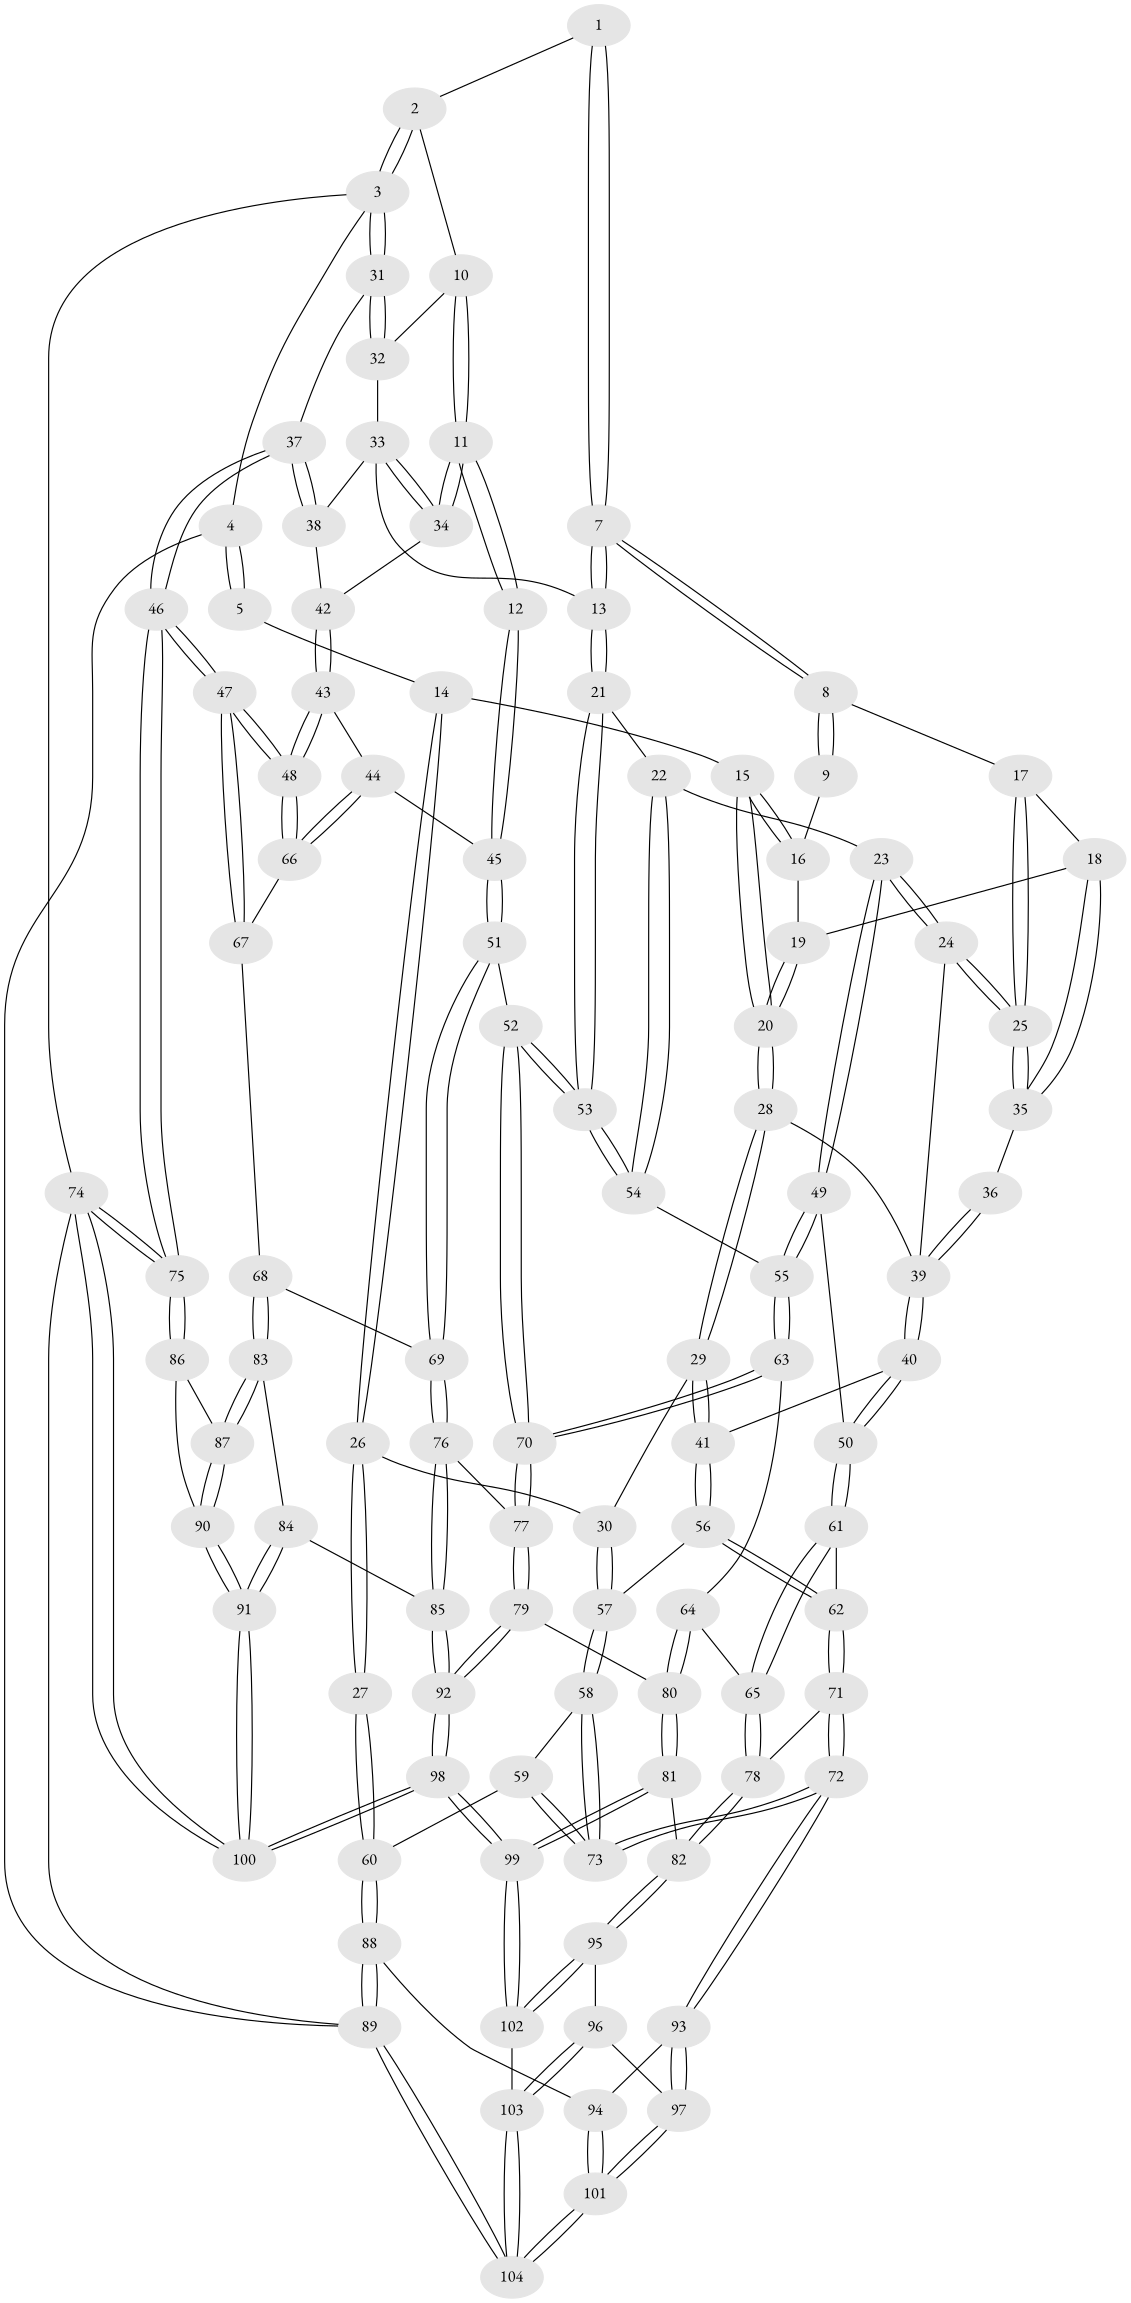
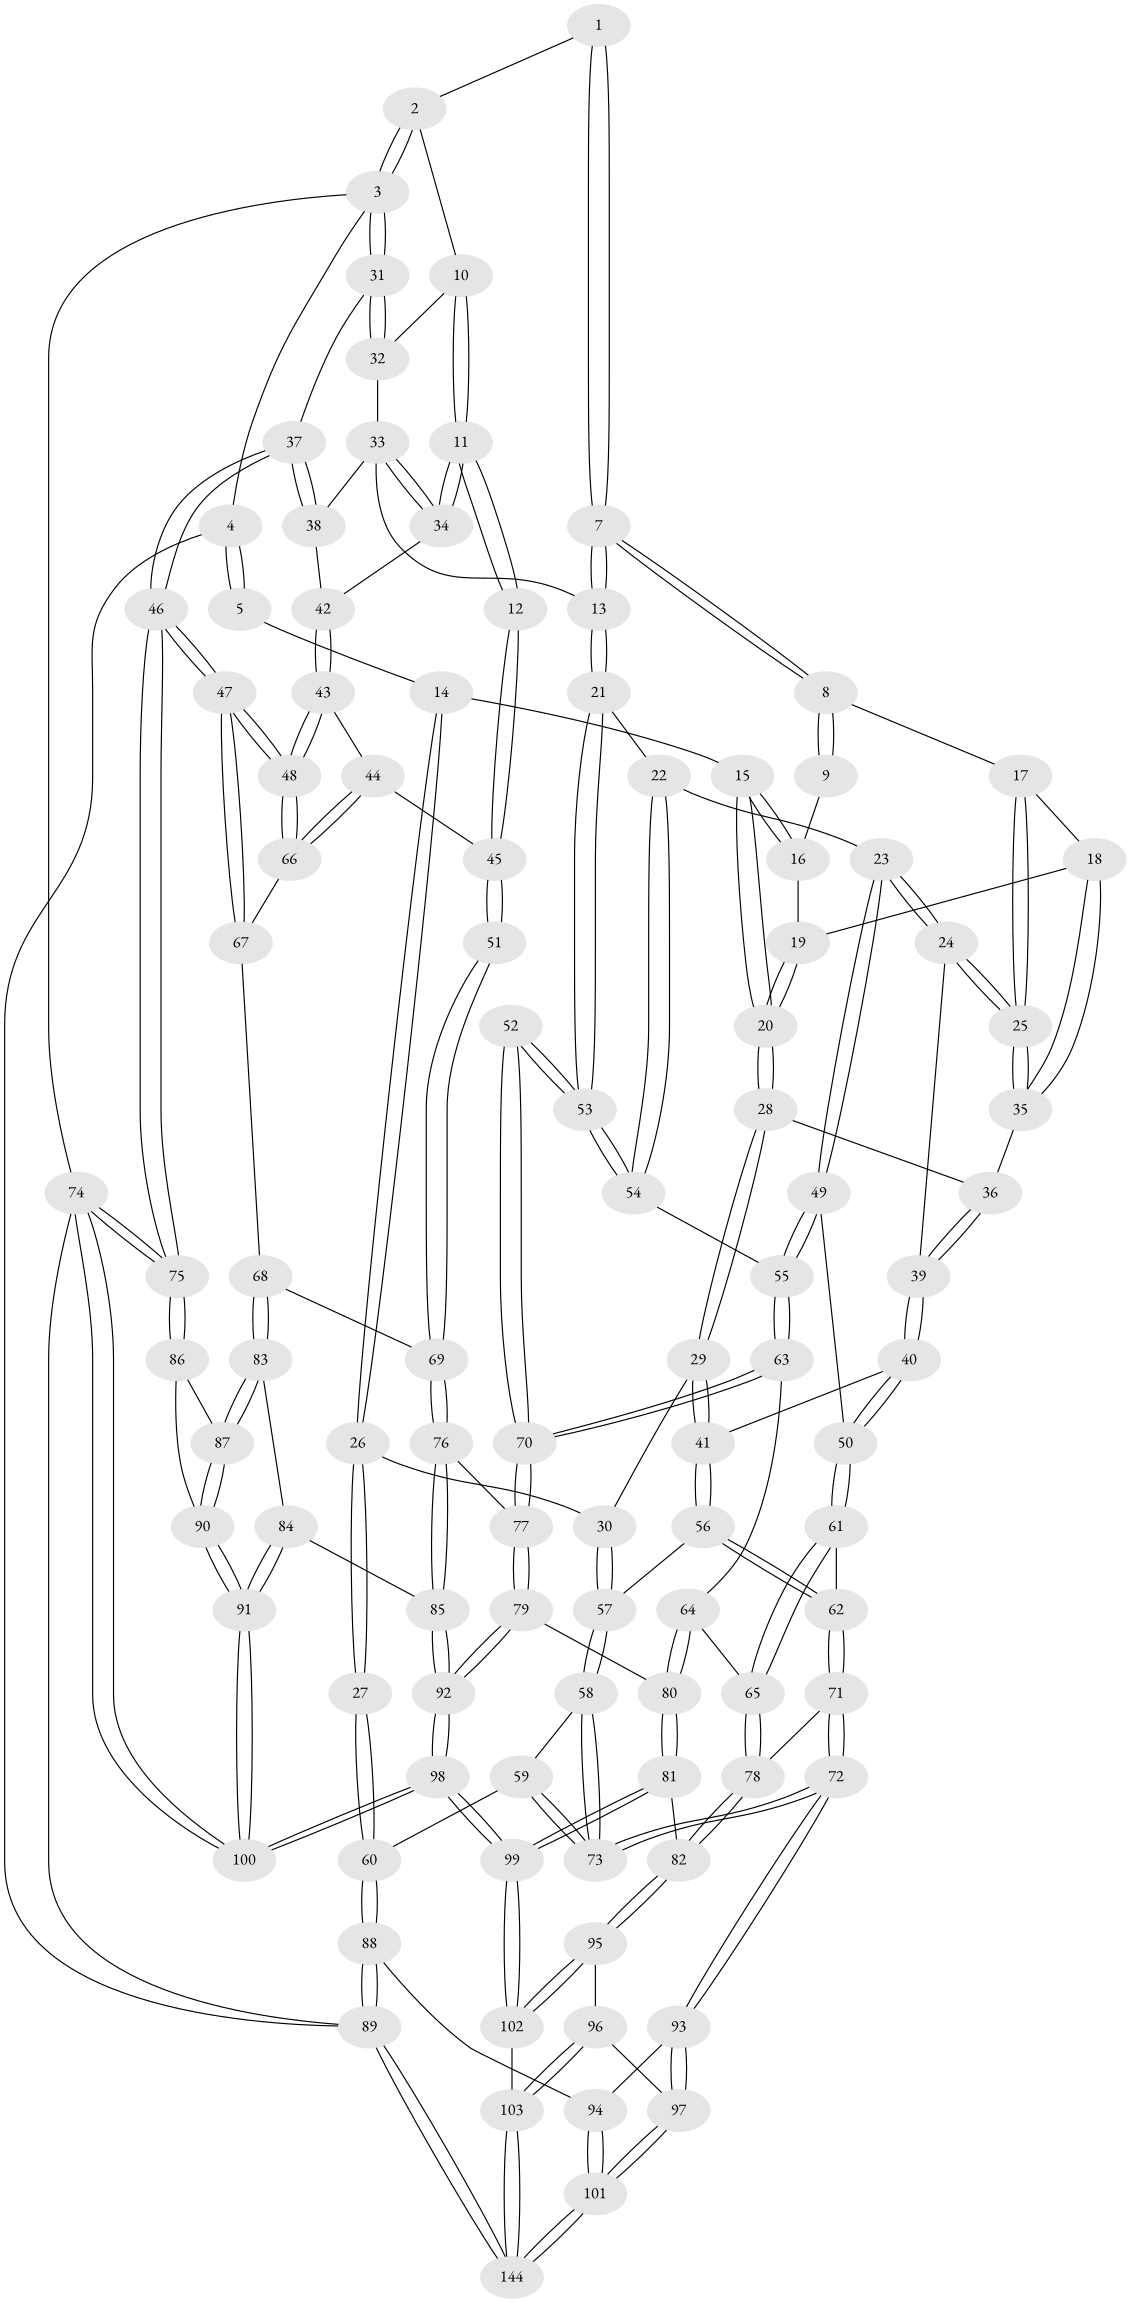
edge "51" -- "52": removed
edge "28" -- "39": now "28" -- "36"
node "104": label "104" -> "144"
